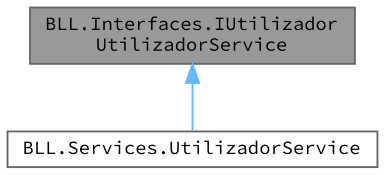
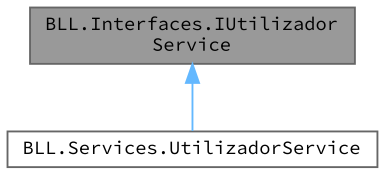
node "BLL.Interfaces.IUtilizador UtilizadorService": label "BLL.Interfaces.IUtilizador UtilizadorService" -> "BLL.Interfaces.IUtilizador Service"
